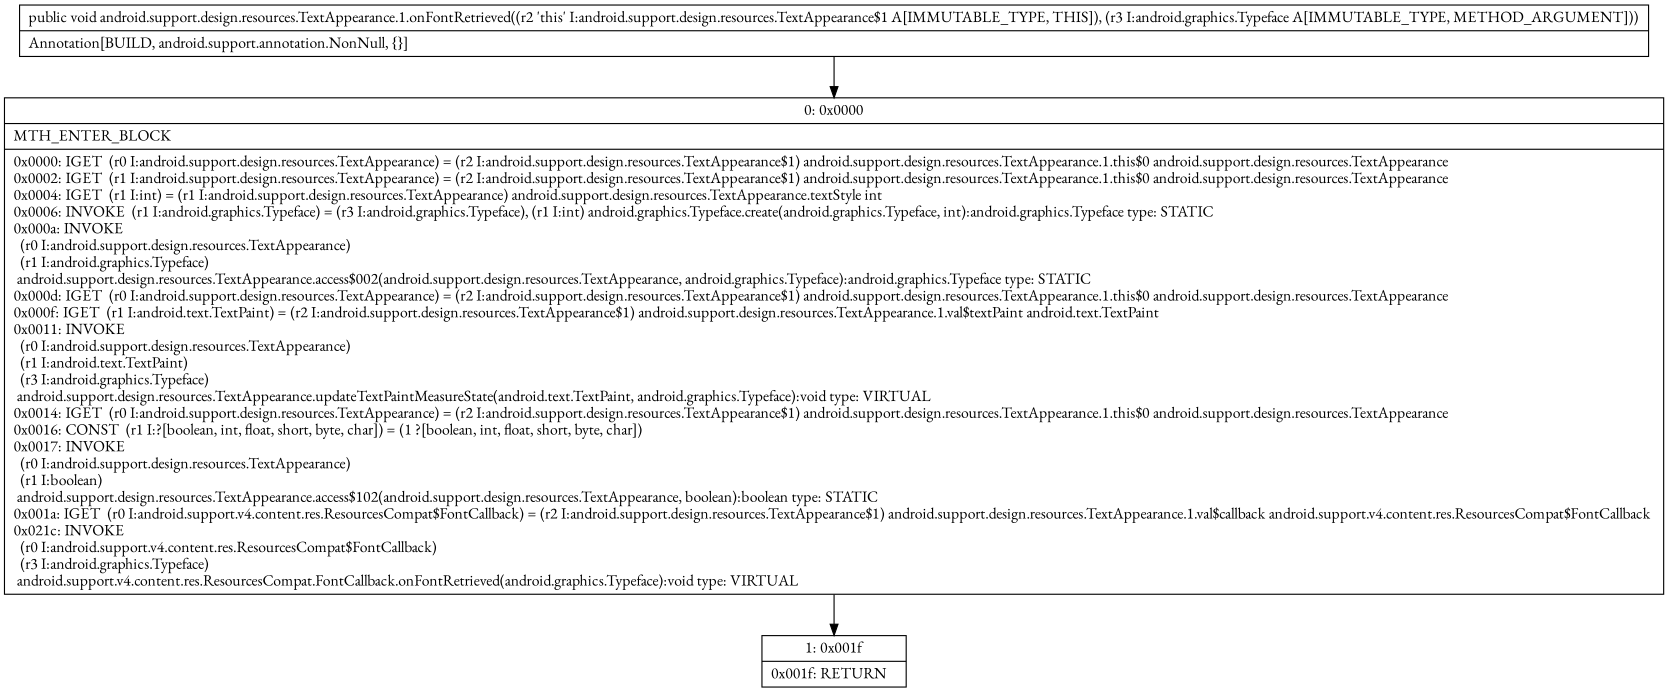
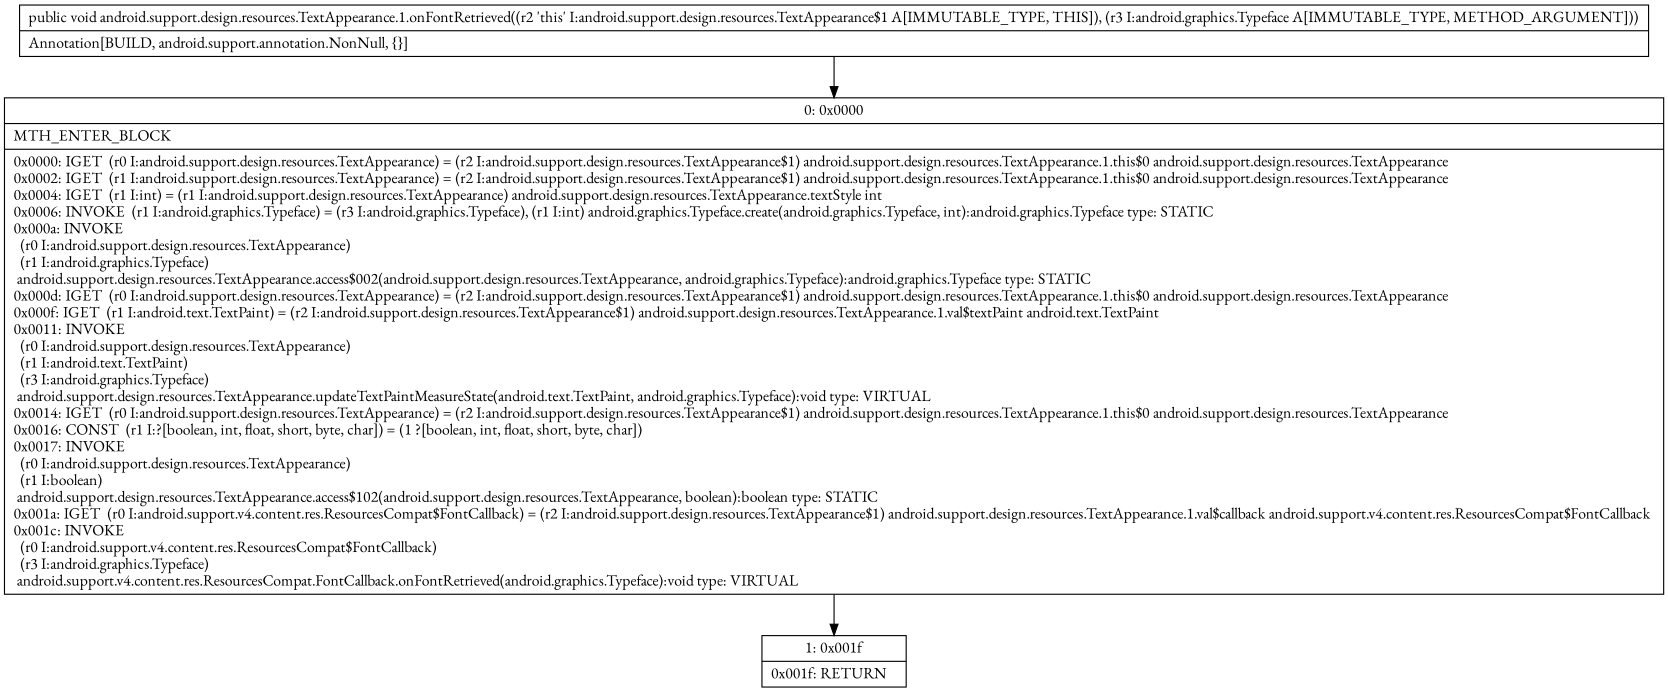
node "0: 0x0000": text "0x021c: INVOKE" -> "0x001c: INVOKE"
